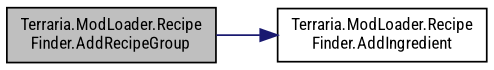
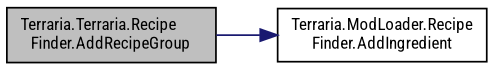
node "Terraria.ModLoader.Recipe Finder.AddRecipeGroup": label "Terraria.ModLoader.Recipe Finder.AddRecipeGroup" -> "Terraria.Terraria.Recipe Finder.AddRecipeGroup"
